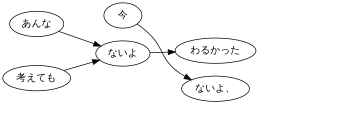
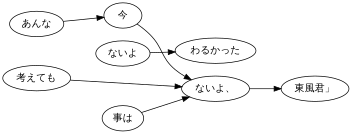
edge "あんな" -> "ないよ": now "あんな" -> "今"
edge "考えても" -> "ないよ": now "考えても" -> "ないよ、"
node "東風君」": added
node "事は": added
